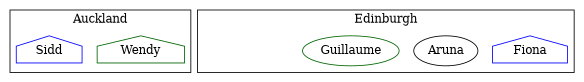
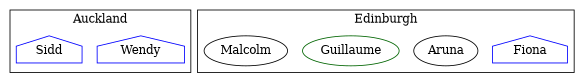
node "Wendy": color darkgreen -> blue
node "Malcolm": added
